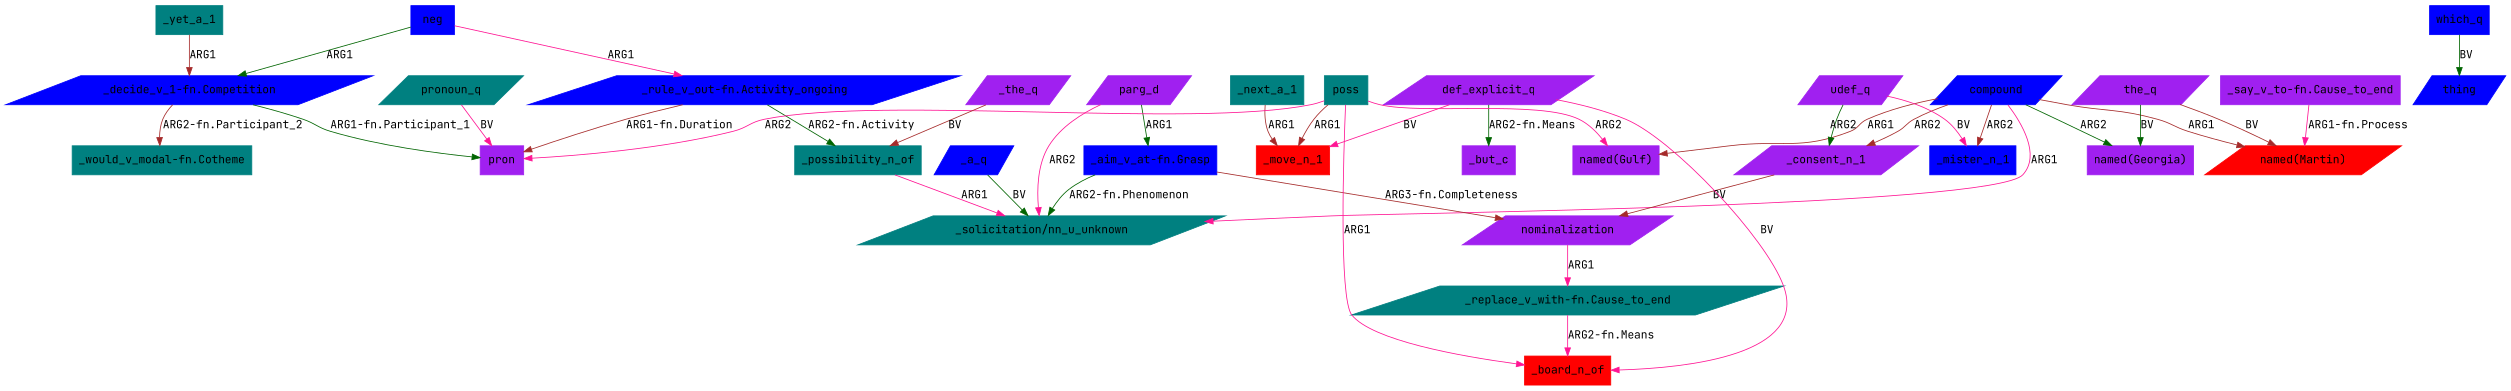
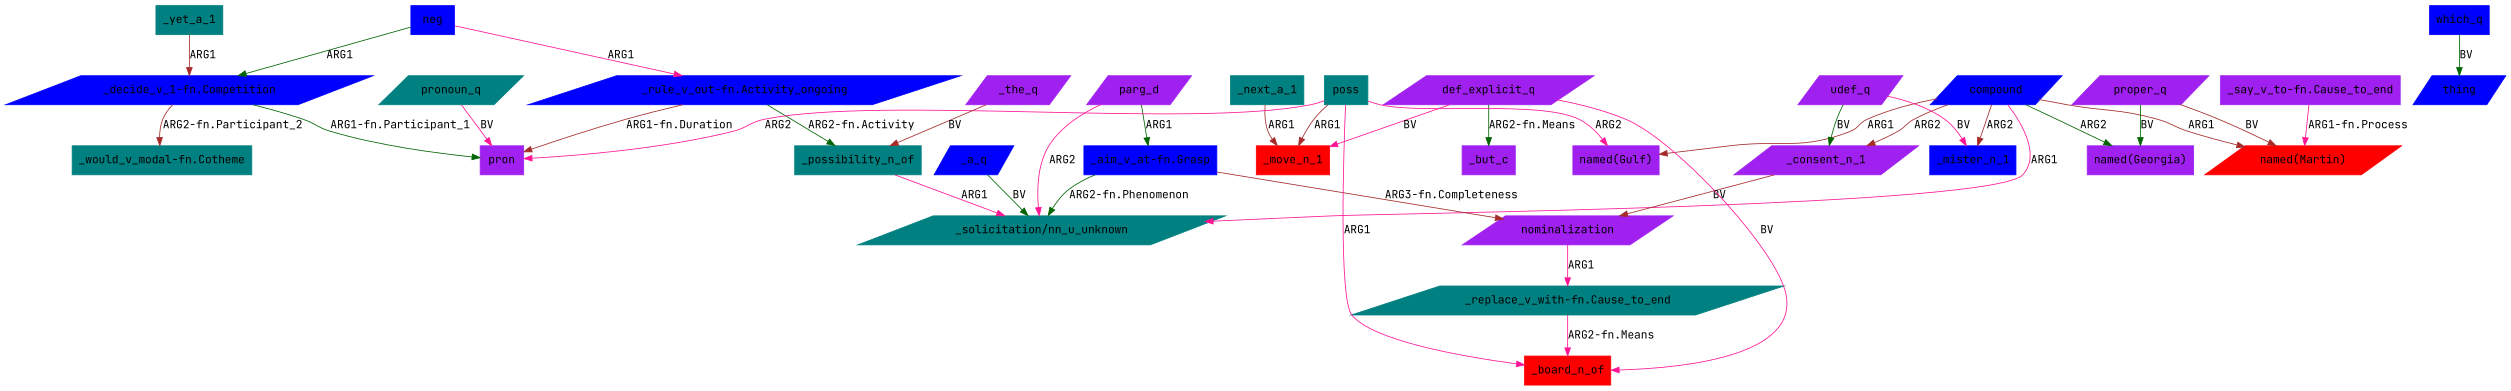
node "the_q": label "the_q" -> "proper_q"
edge "udef_q" -> "_consent_n_1": label "ARG2" -> "BV"
